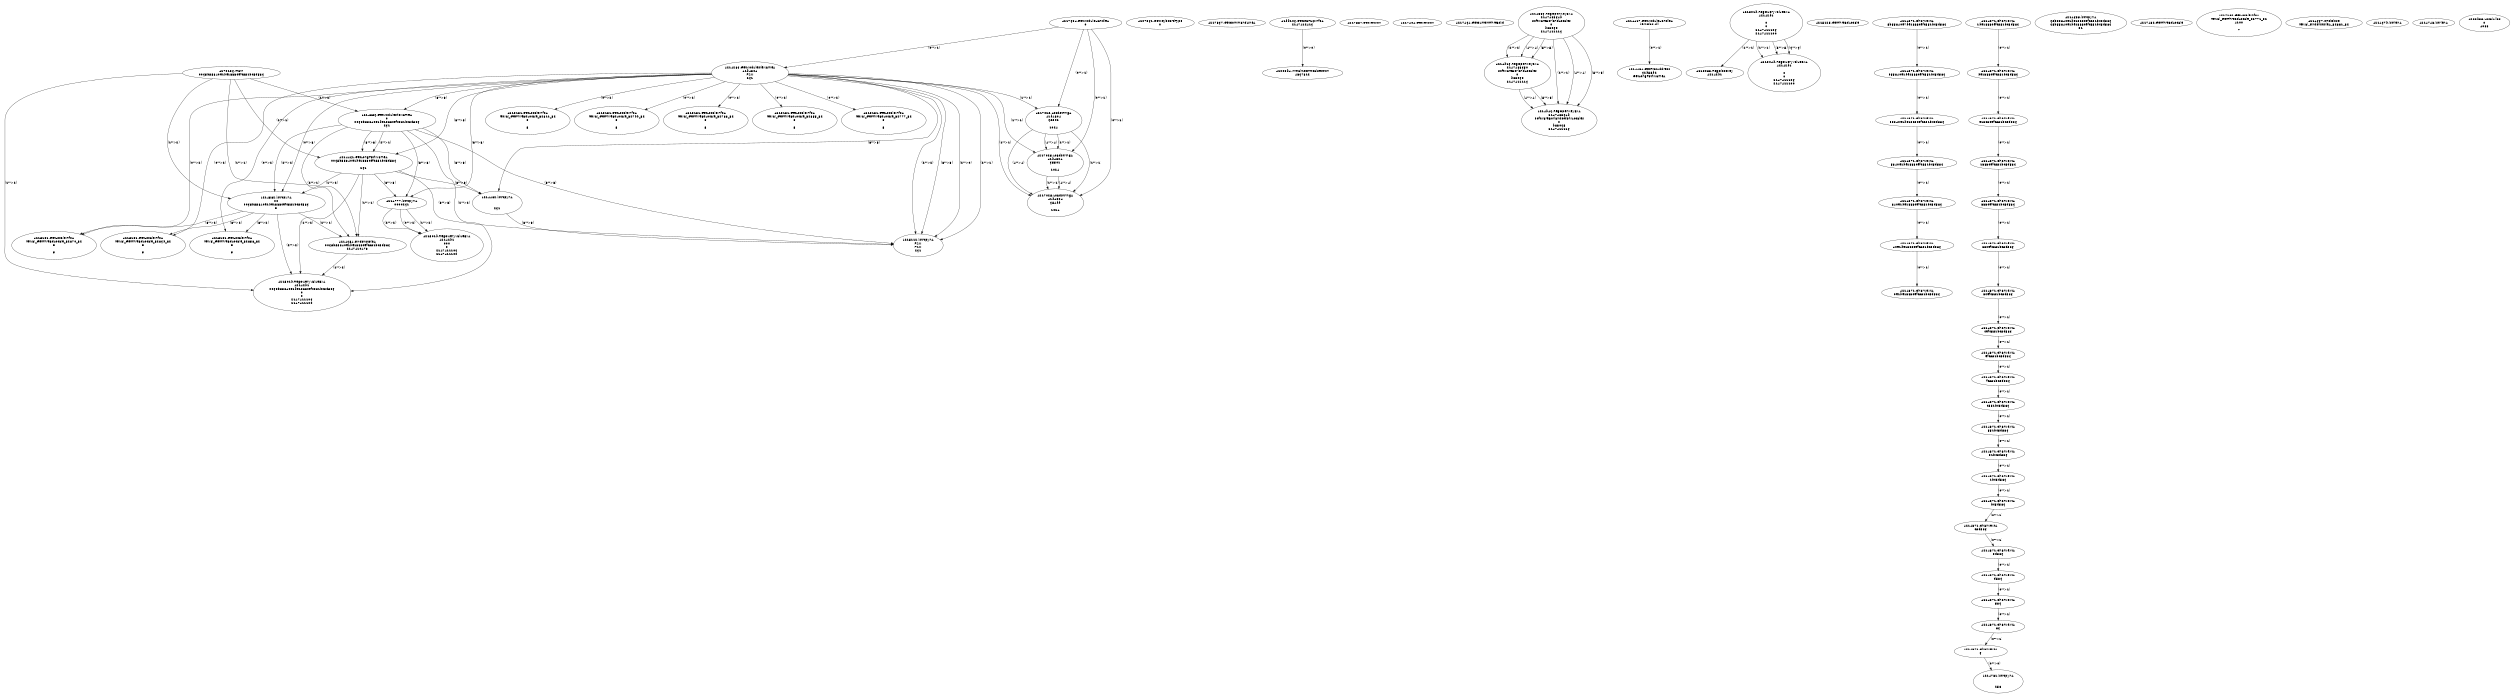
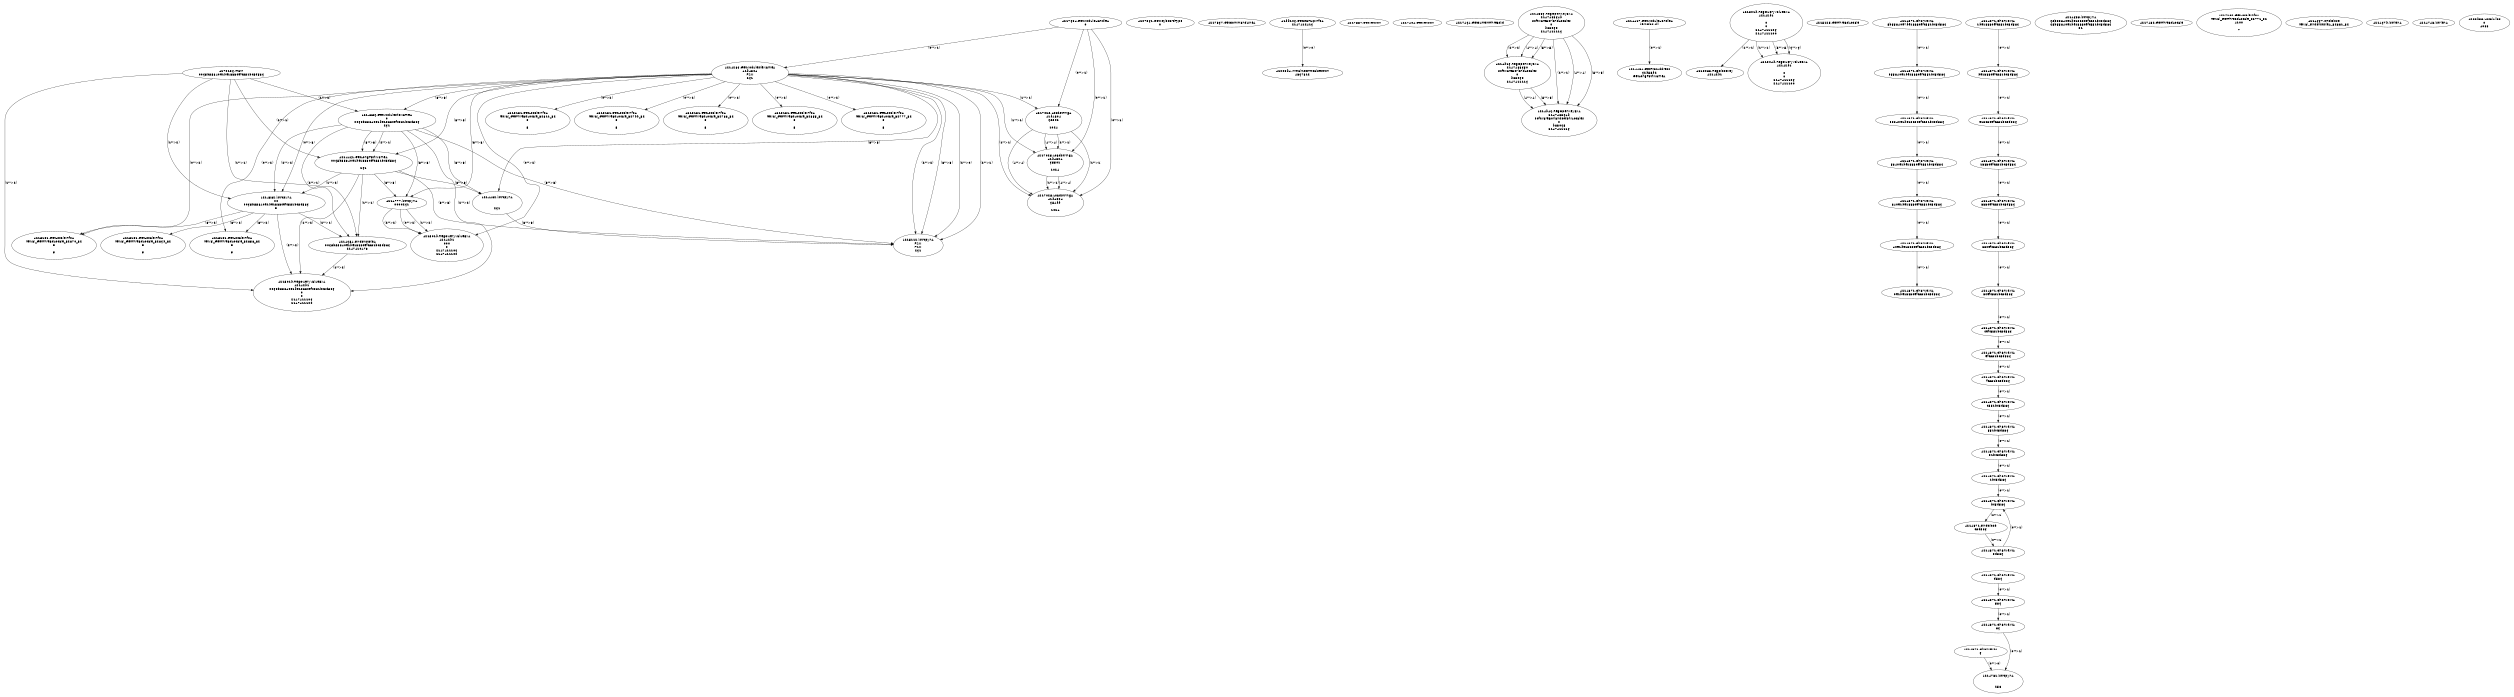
edge "4214286.GetModuleFileNameA 4194304 PZM 261" -> "4215131.GetLocaleInfoA retval_GetThreadLocale_32869_32 3 5": now "4214286.GetModuleFileNameA 4194304 PZM 261" -> "4215019.RegQueryValueExA 4214291 000 0 2147411106 2147411100"
node "4214371.CharNextA c5d586": label "4214371.CharNextA c5d586" -> "4214371.FindClose c5d586"
edge "4214371.CharNextA 5d586" -> "4214371.CharNextA d586": now "4214371.CharNextA 5d586" -> "4214371.CharNextA bc5d586"
edge "4214371.CharNextA 86" -> "4214371.CharNextA 6": now "4214371.CharNextA 86" -> "4214731.lstrcpynA 258"
